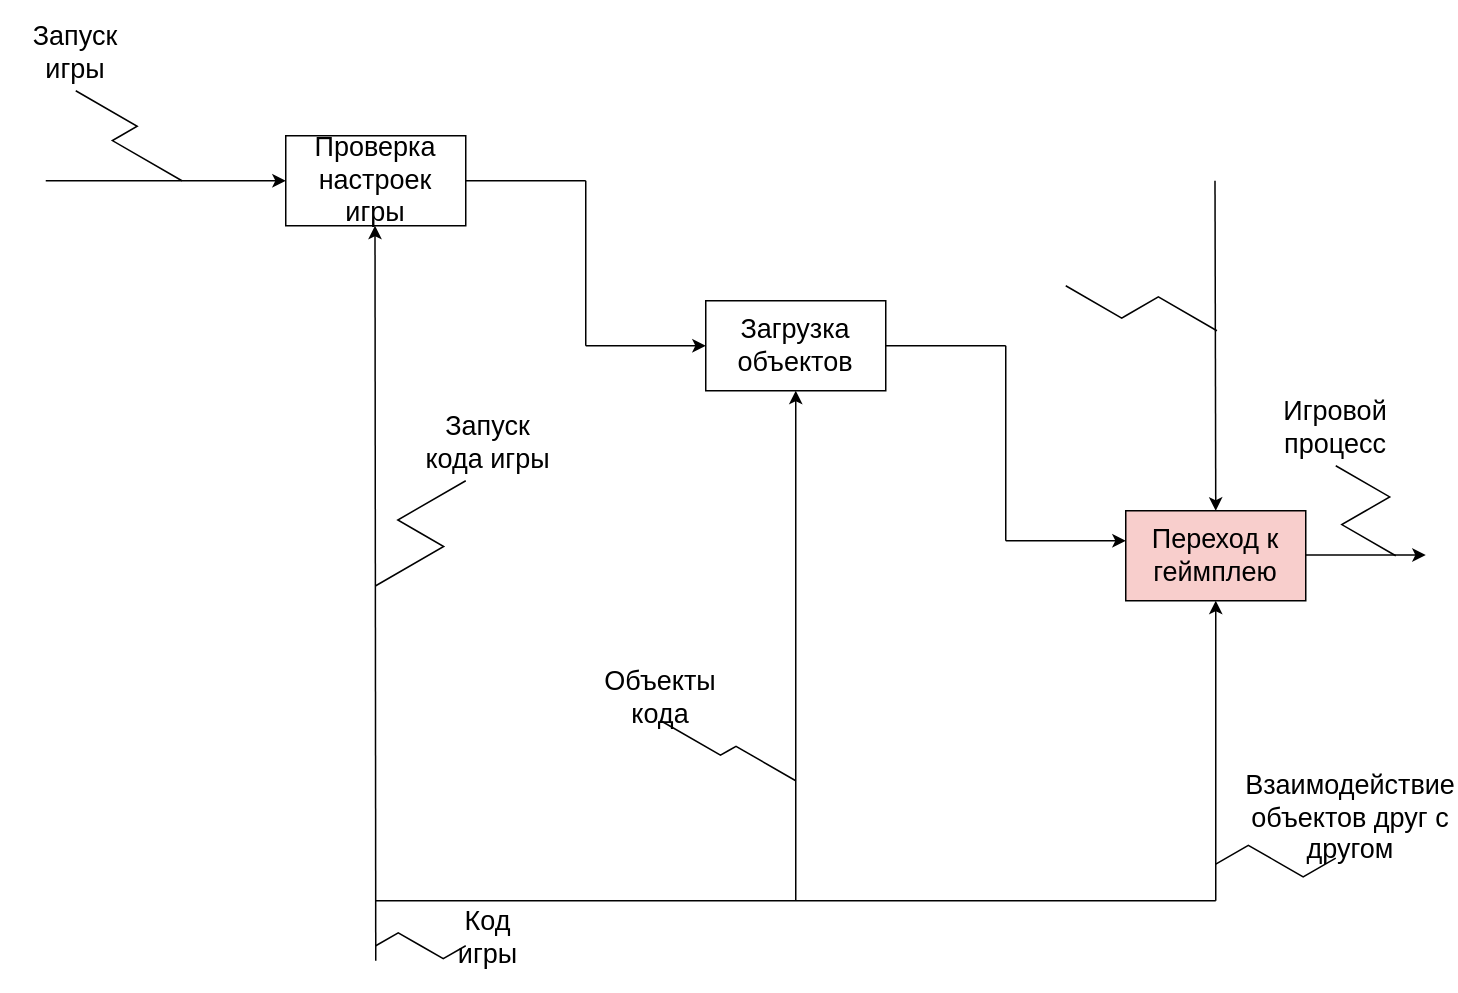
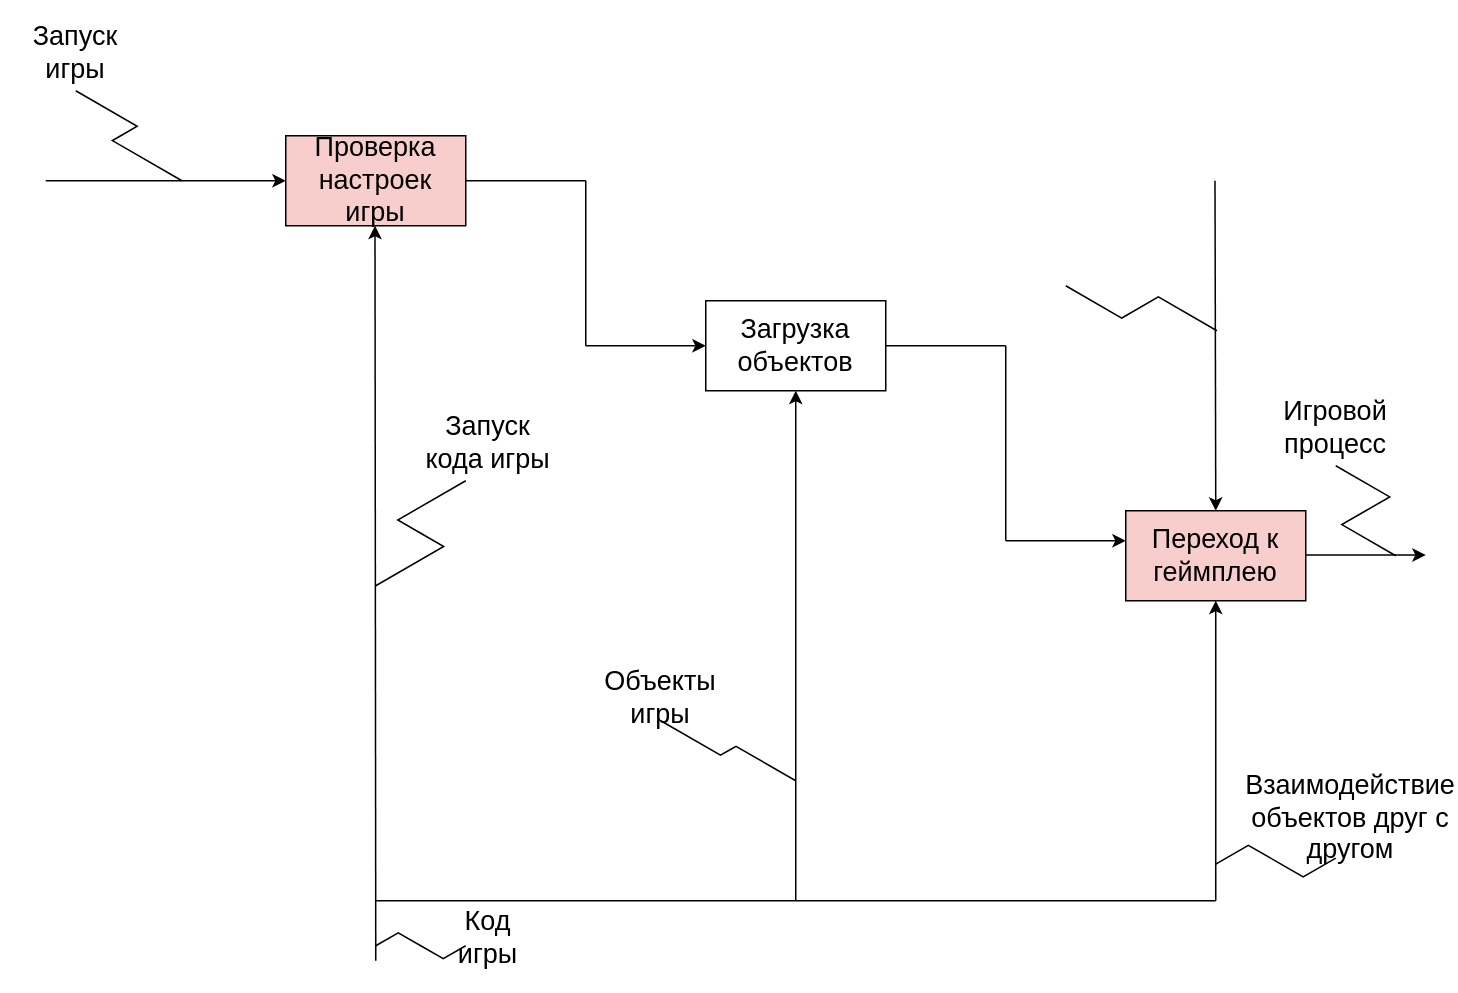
node "Проверка настроек игры": fillcolor #ffffff -> #f8cecc
node "Объекты кода": label "Объекты кода" -> "Объекты игры"
